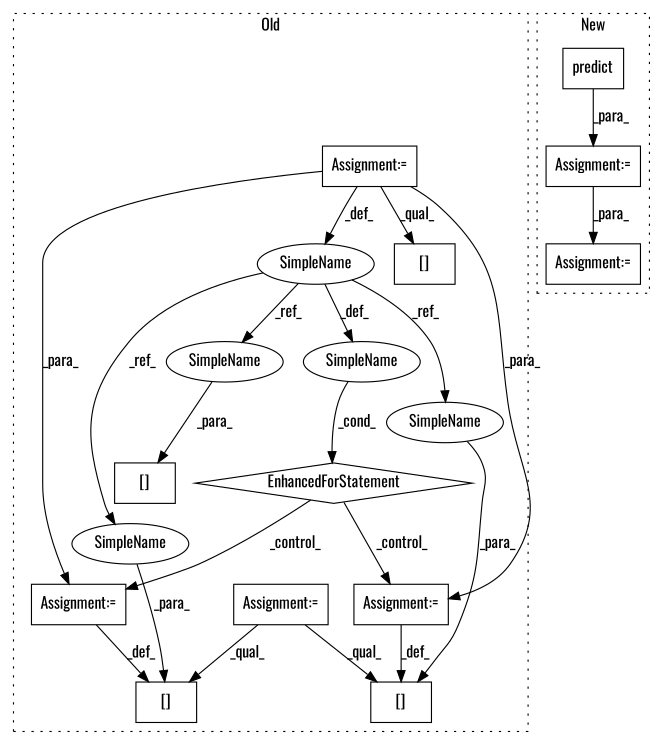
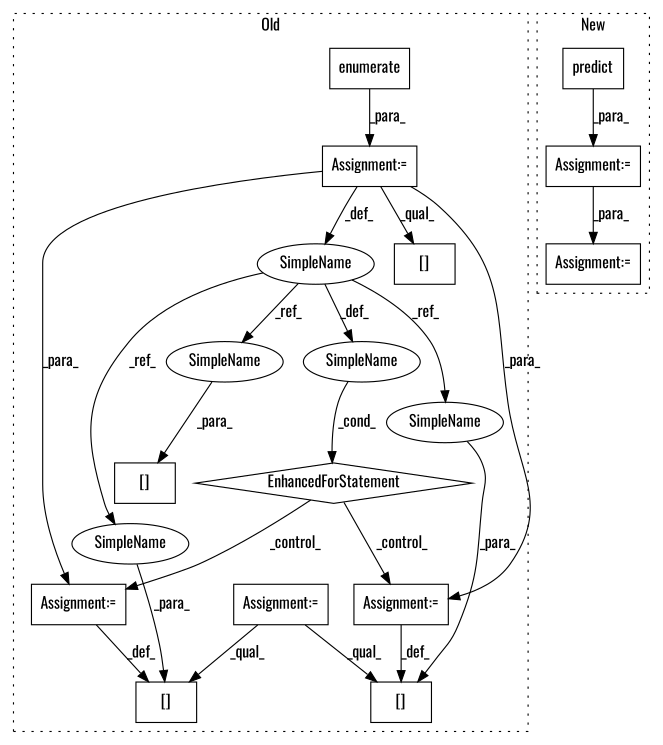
node "enumerate": added
